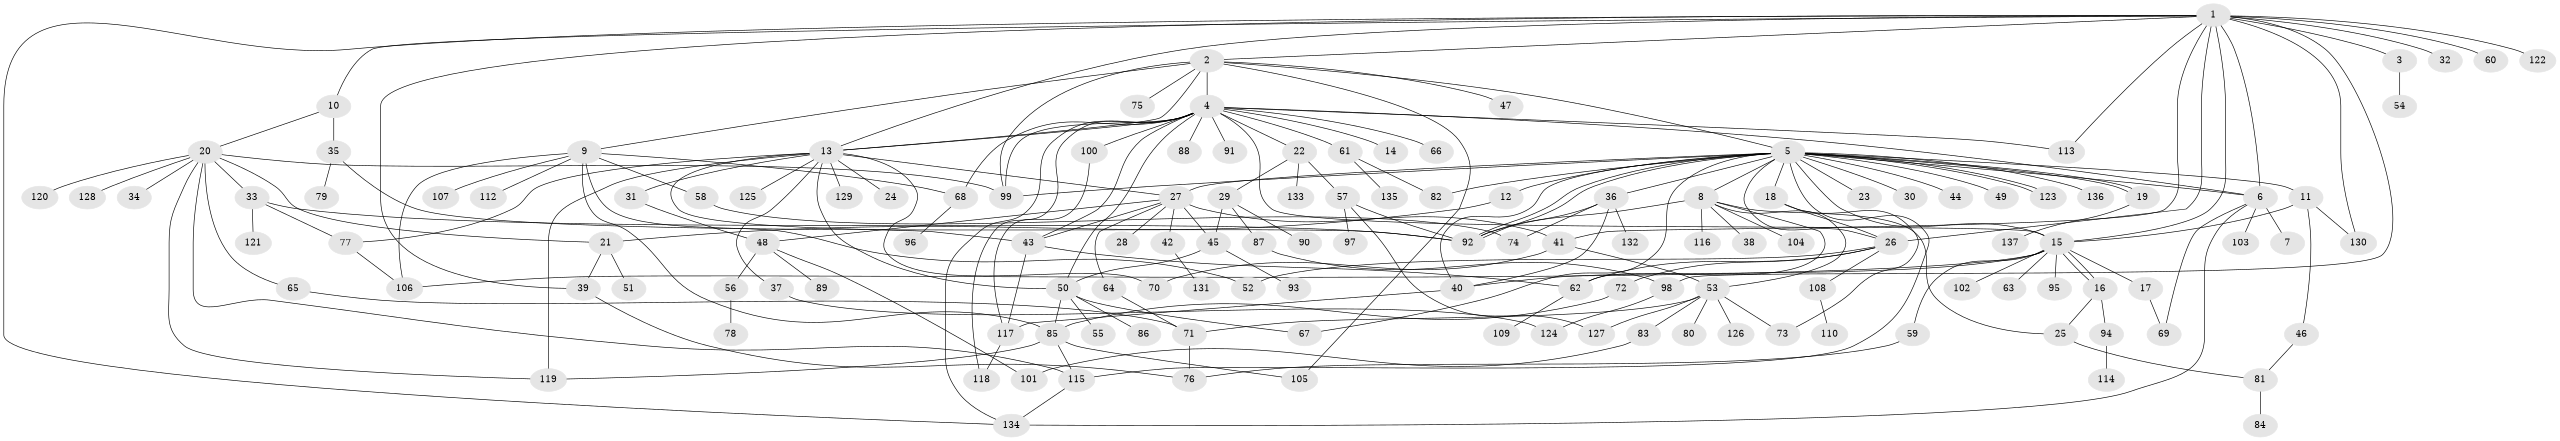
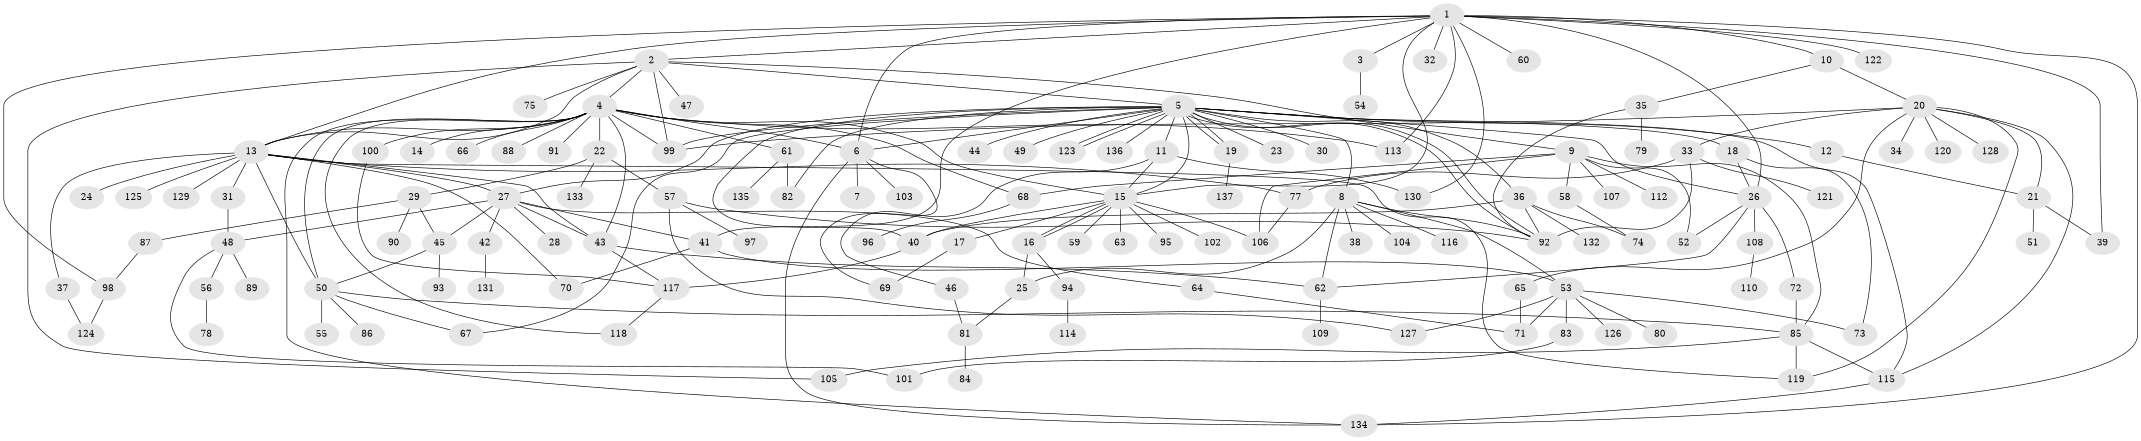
node "76": removed
